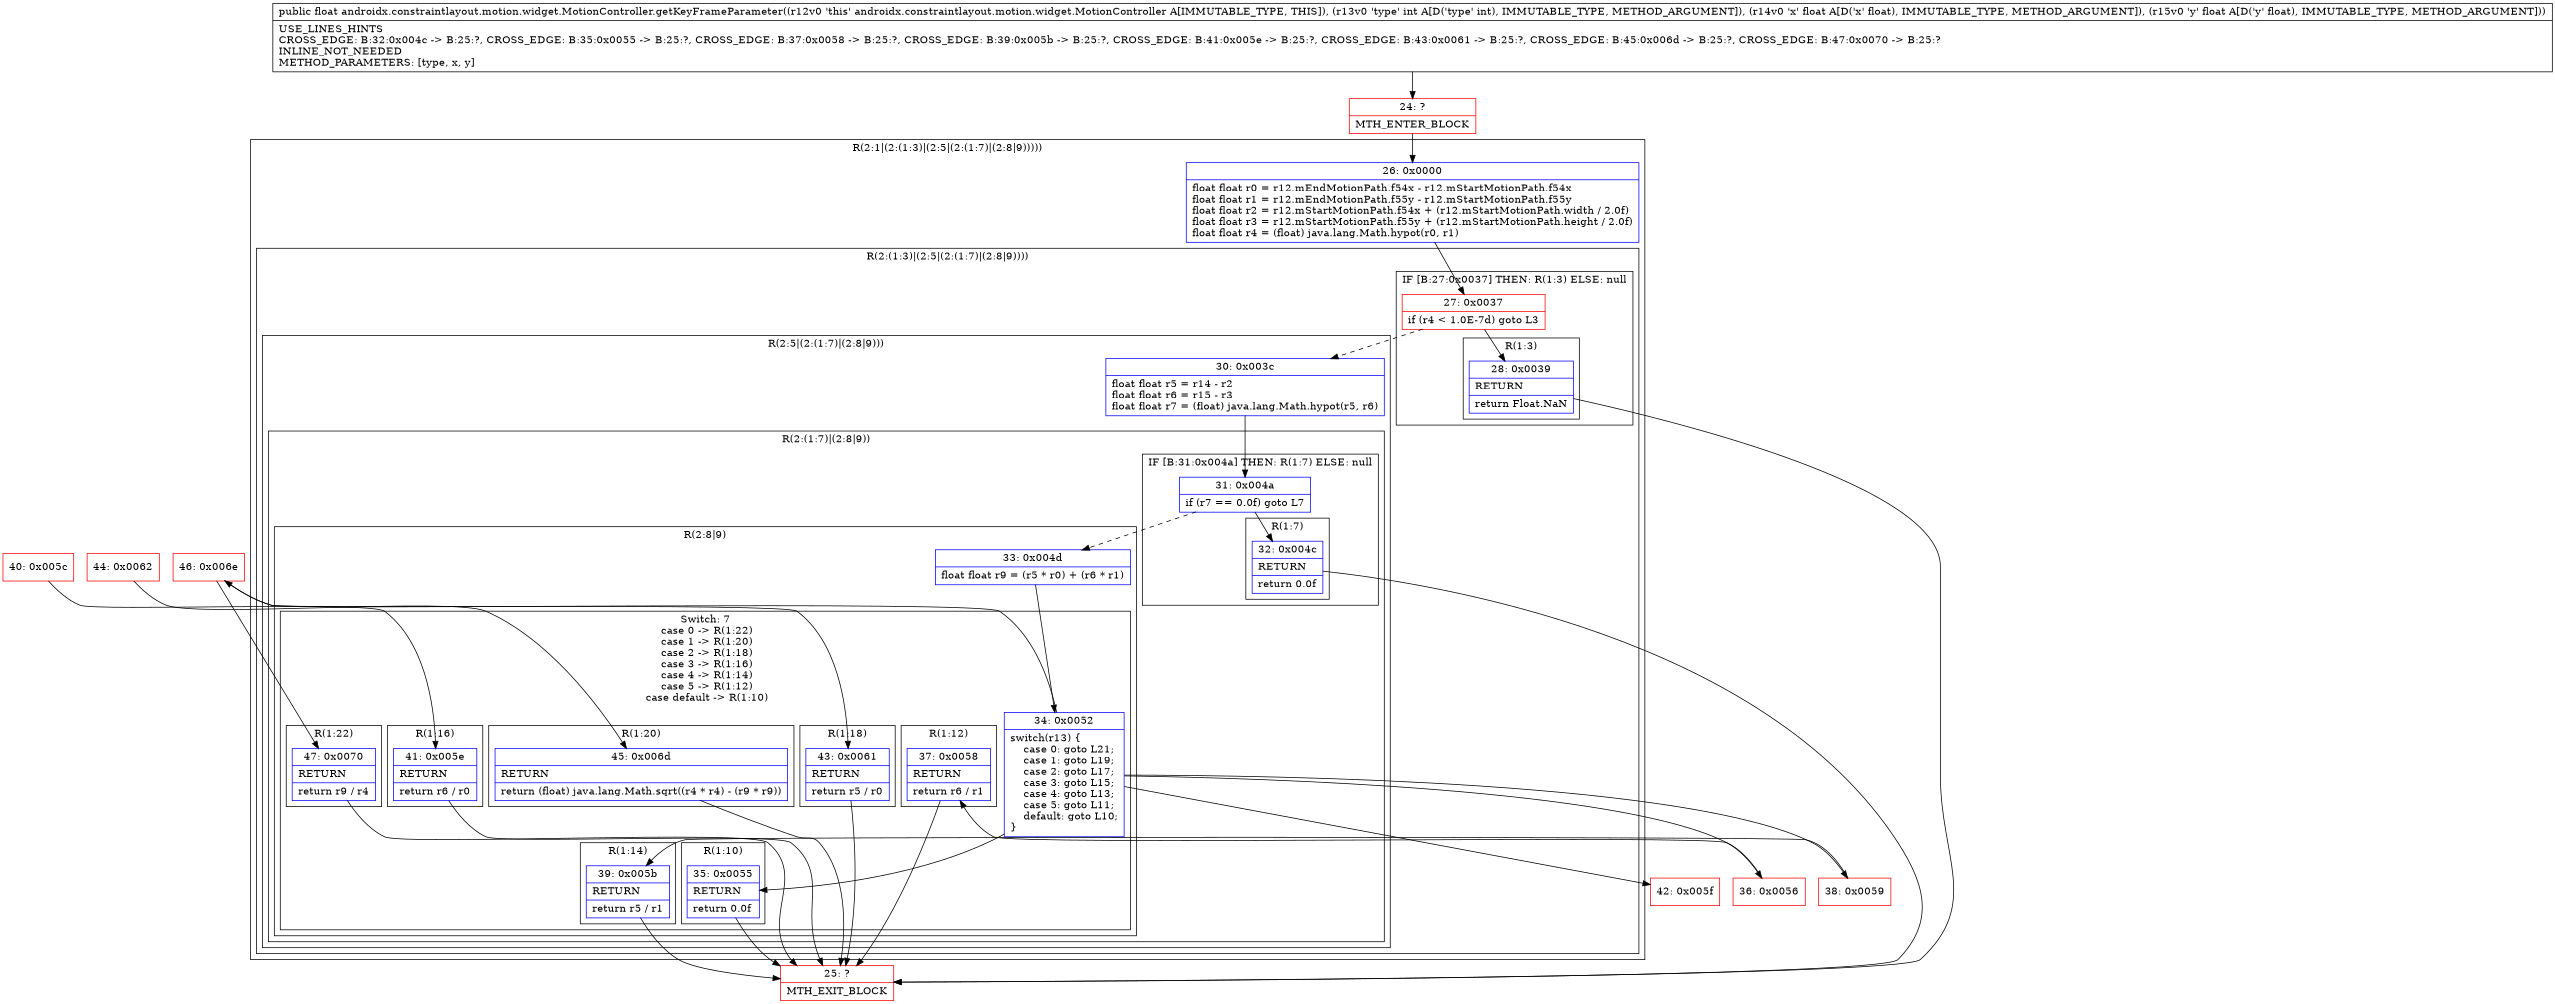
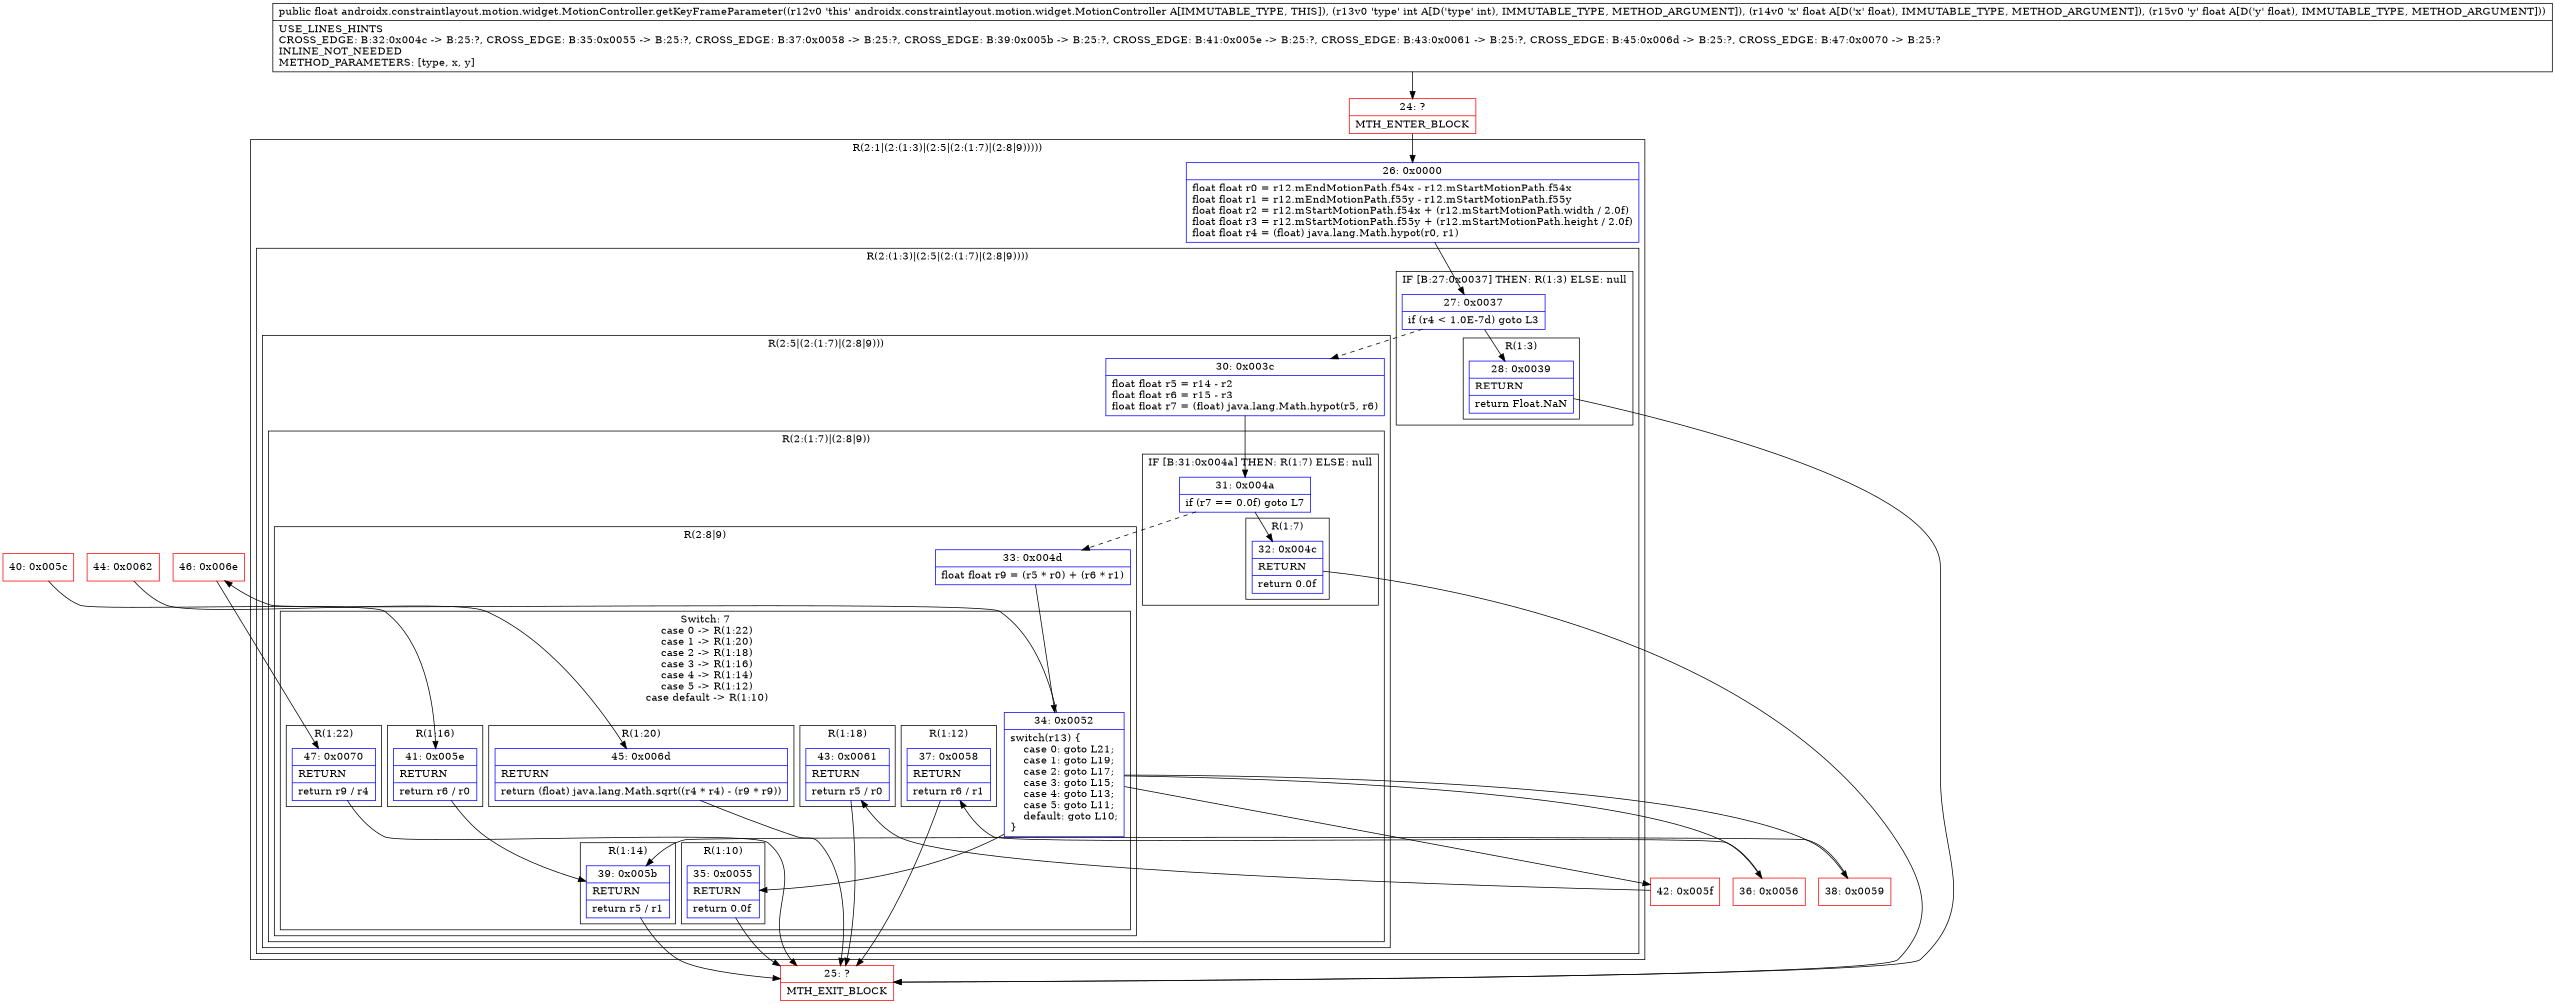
node "27: 0x0037": color red -> blue
edge "46: 0x006e" -> "43: 0x0061": now "42: 0x005f" -> "43: 0x0061"
edge "41: 0x005e" -> "25: ?": now "41: 0x005e" -> "39: 0x005b"
